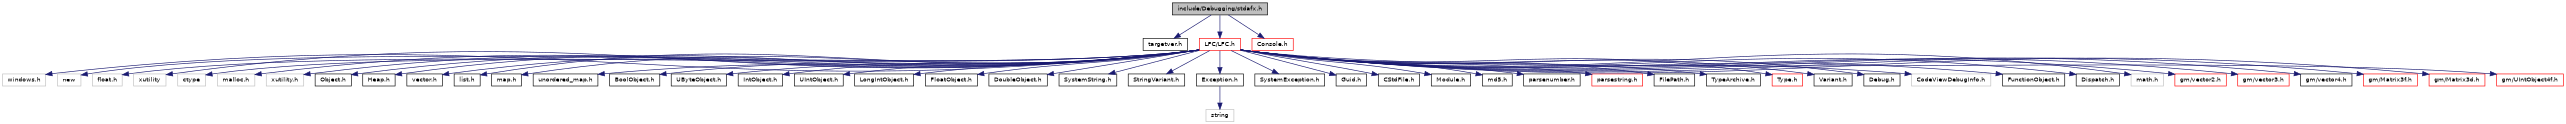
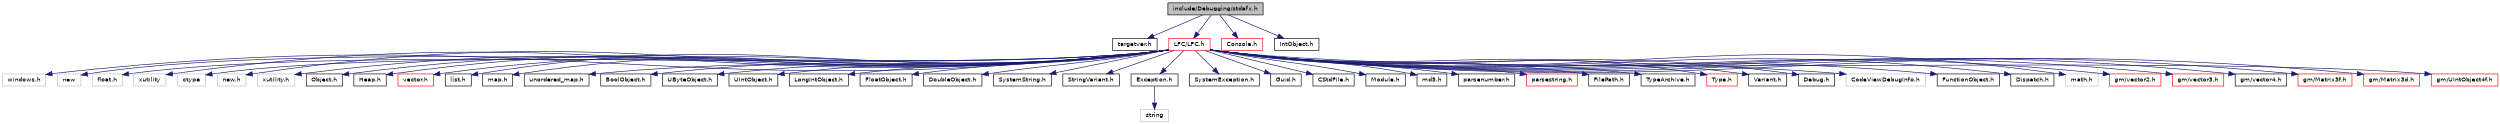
edge "LFC/LFC.h" -> "IntObject.h": now "include/Debugging/stdafx.h" -> "IntObject.h"
node "malloc.h": label "malloc.h" -> "new.h"
node "vector.h": color black -> red
